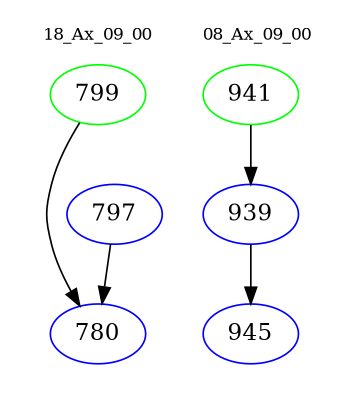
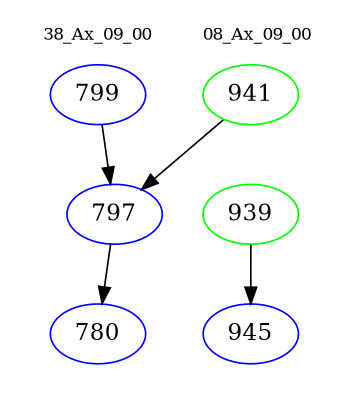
cluster "18_Ax_09_00": label "18_Ax_09_00" -> "38_Ax_09_00"
node "799": color green -> blue
edge "941" -> "939": now "941" -> "797"
edge "799" -> "780": now "799" -> "797"
node "939": color blue -> green
